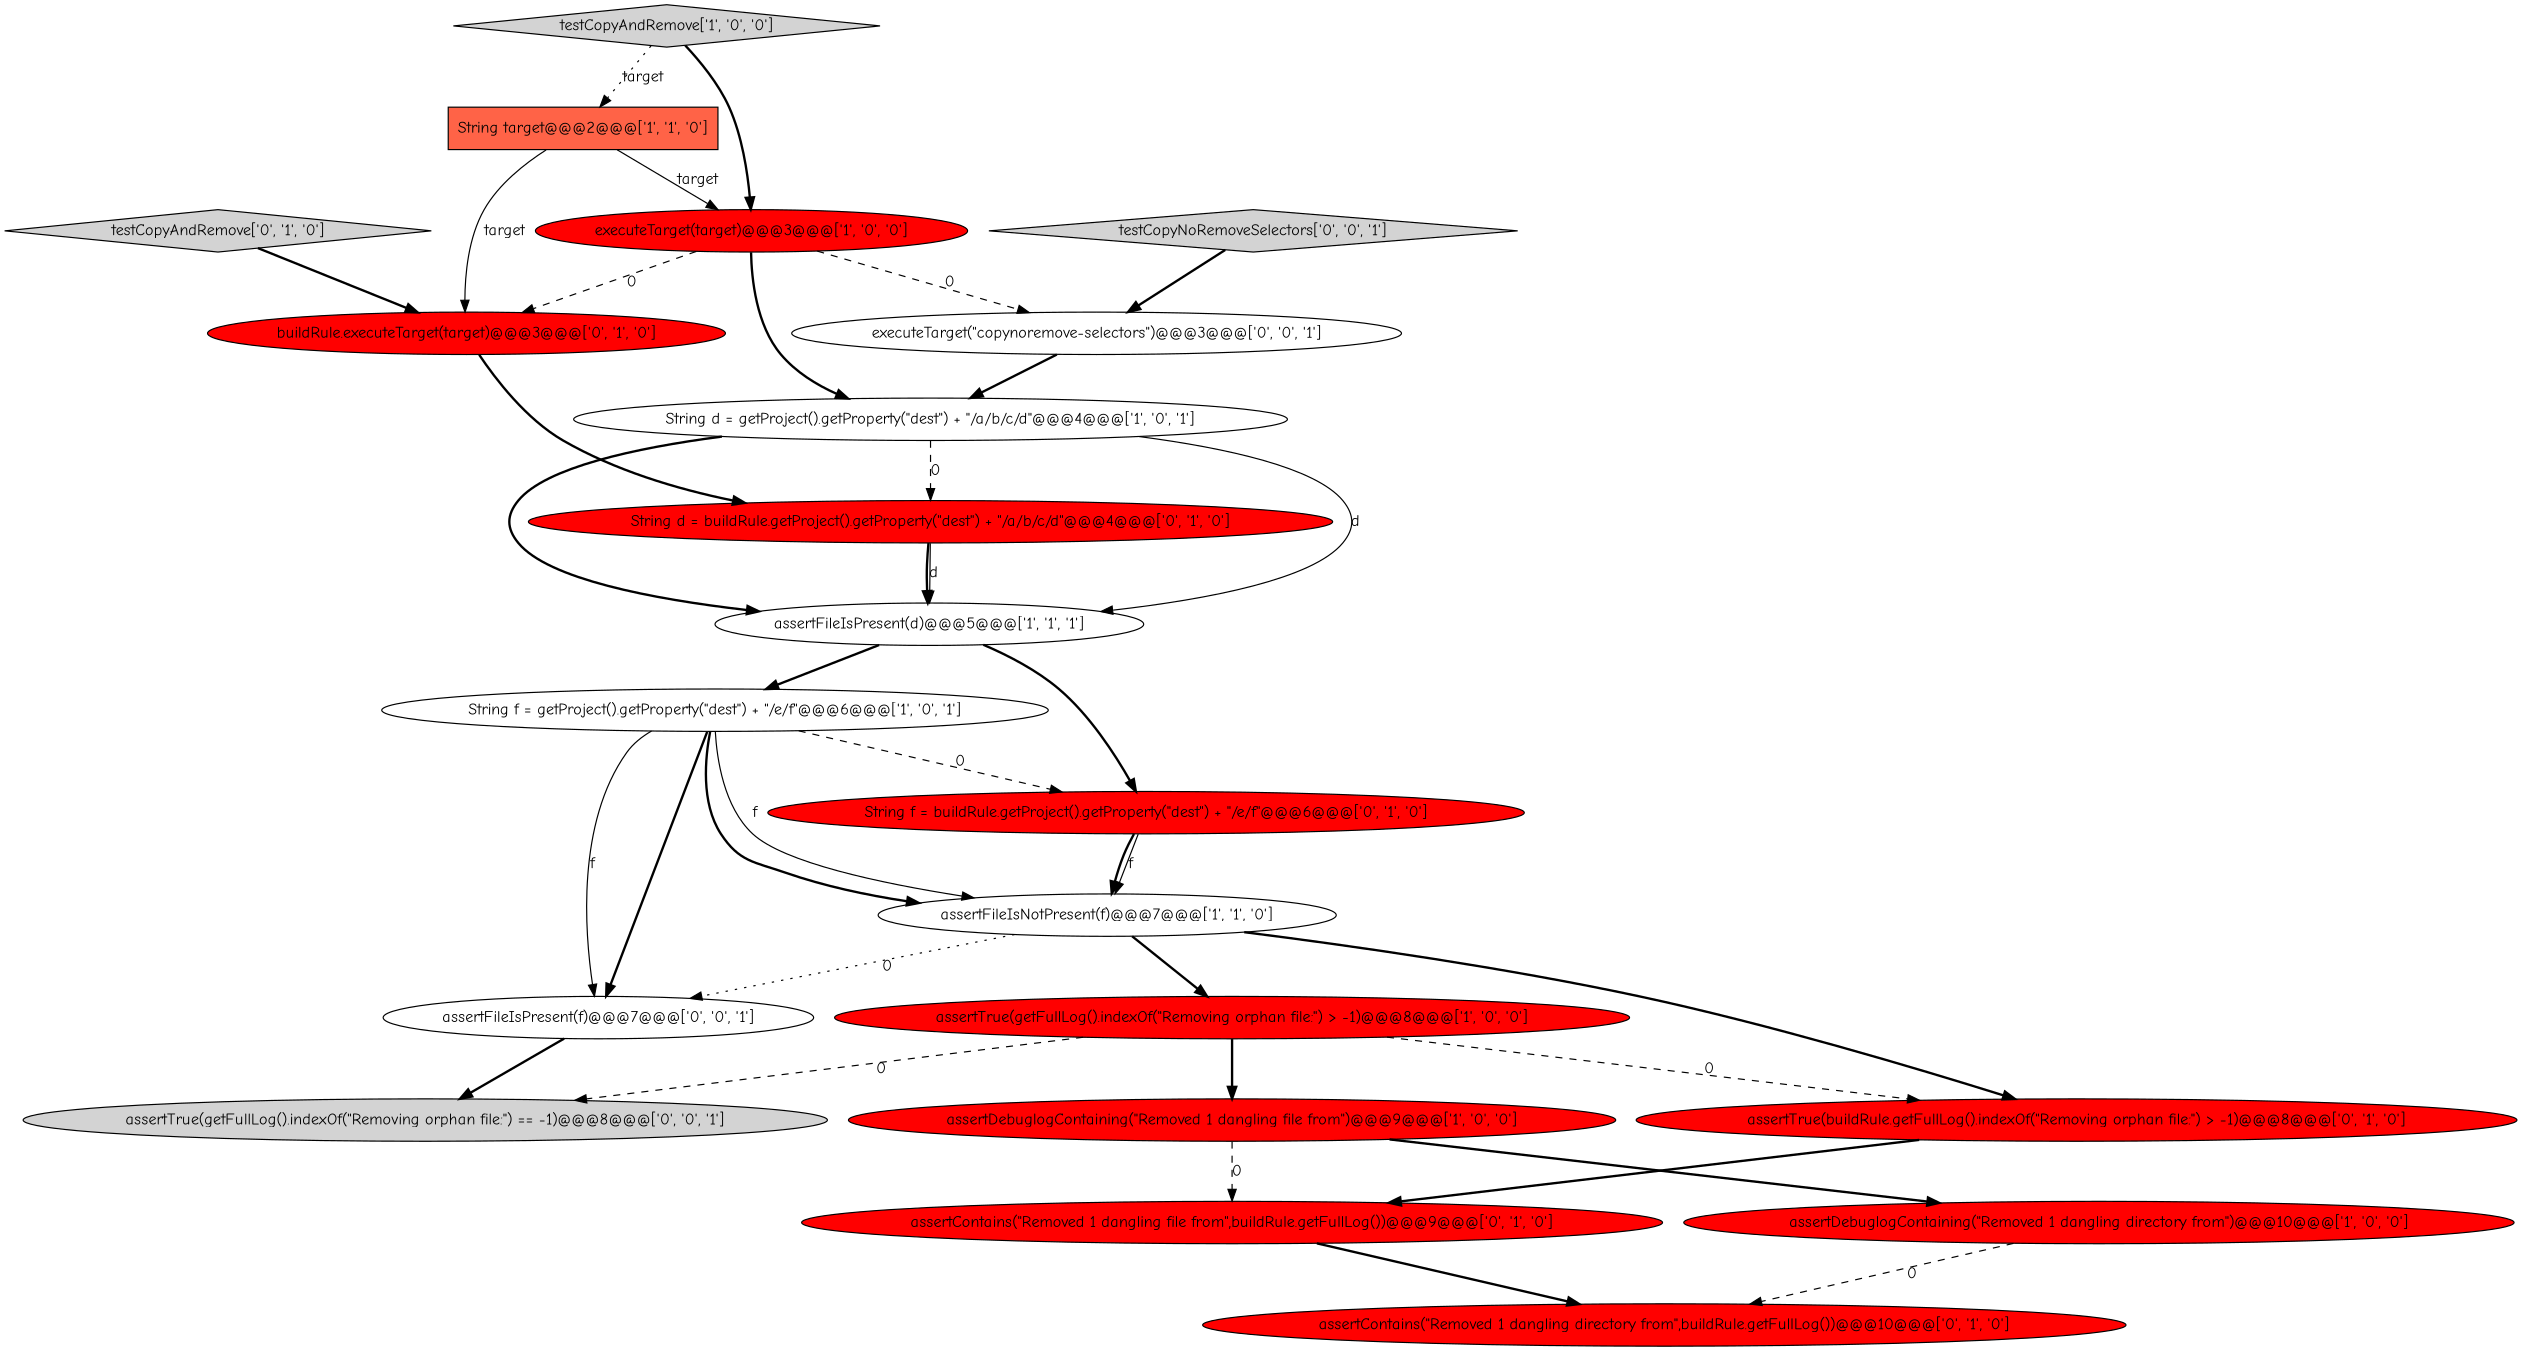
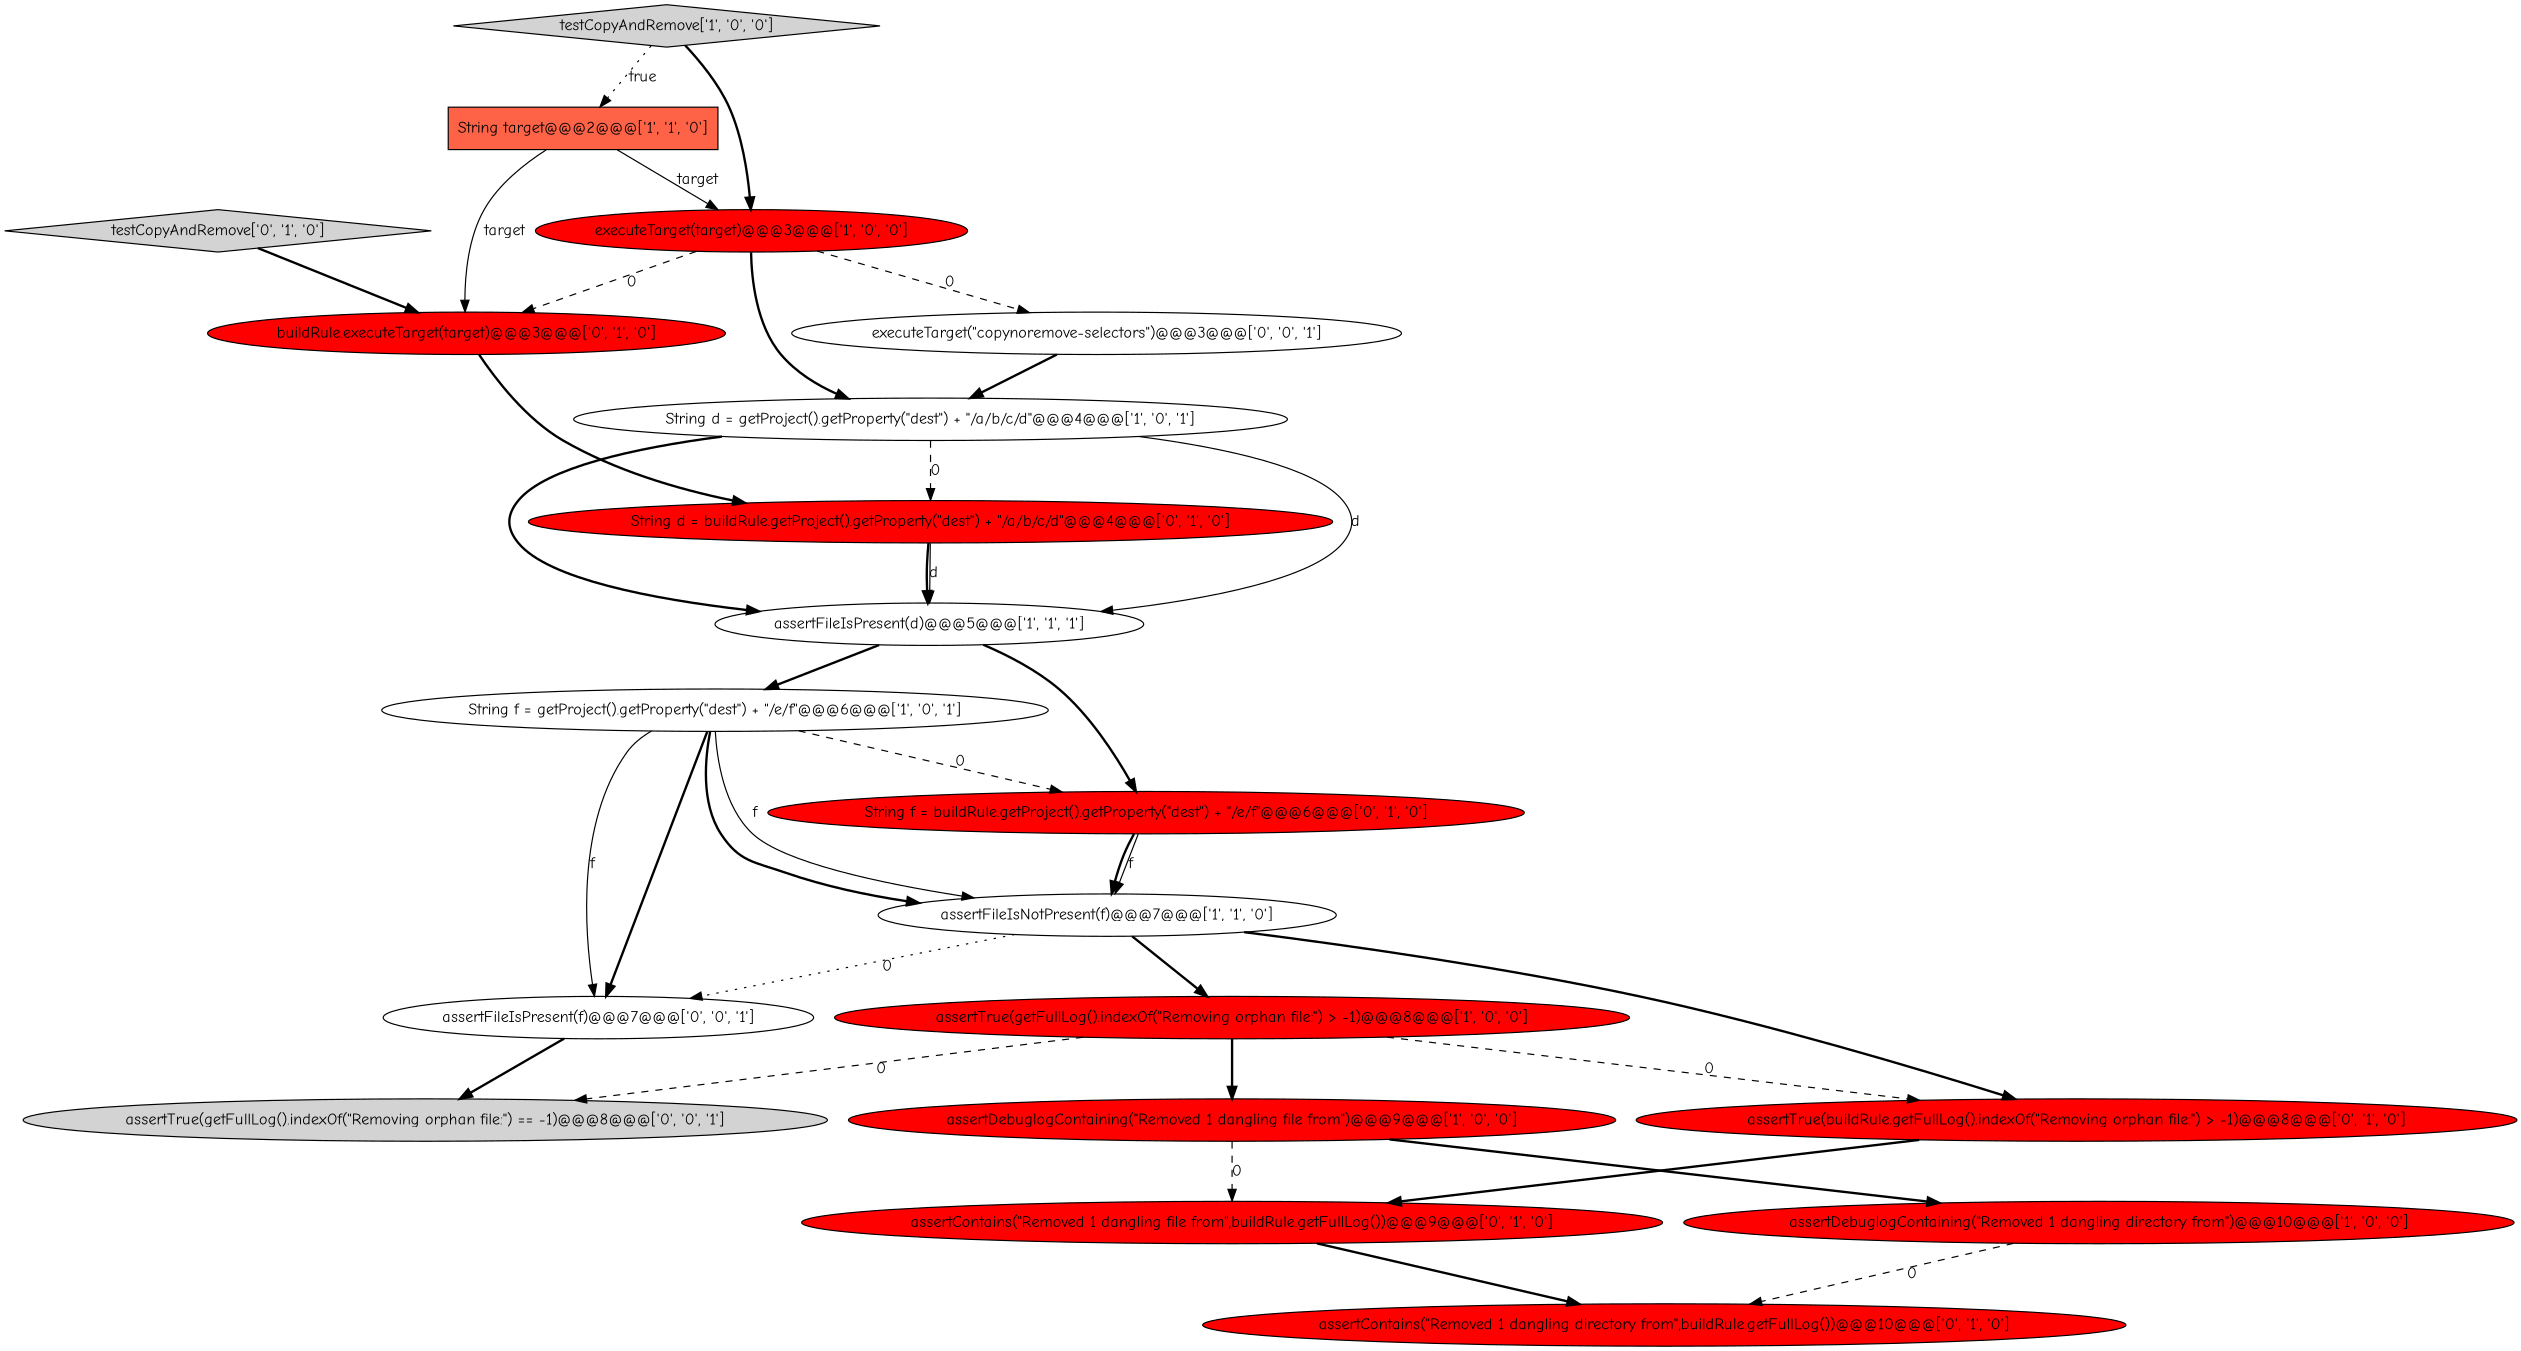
edge "testCopyAndRemove['1', '0', '0']" -> "String target@@@2@@@['1', '1', '0']": label "target" -> "true"
node "testCopyNoRemoveSelectors['0', '0', '1']": removed
